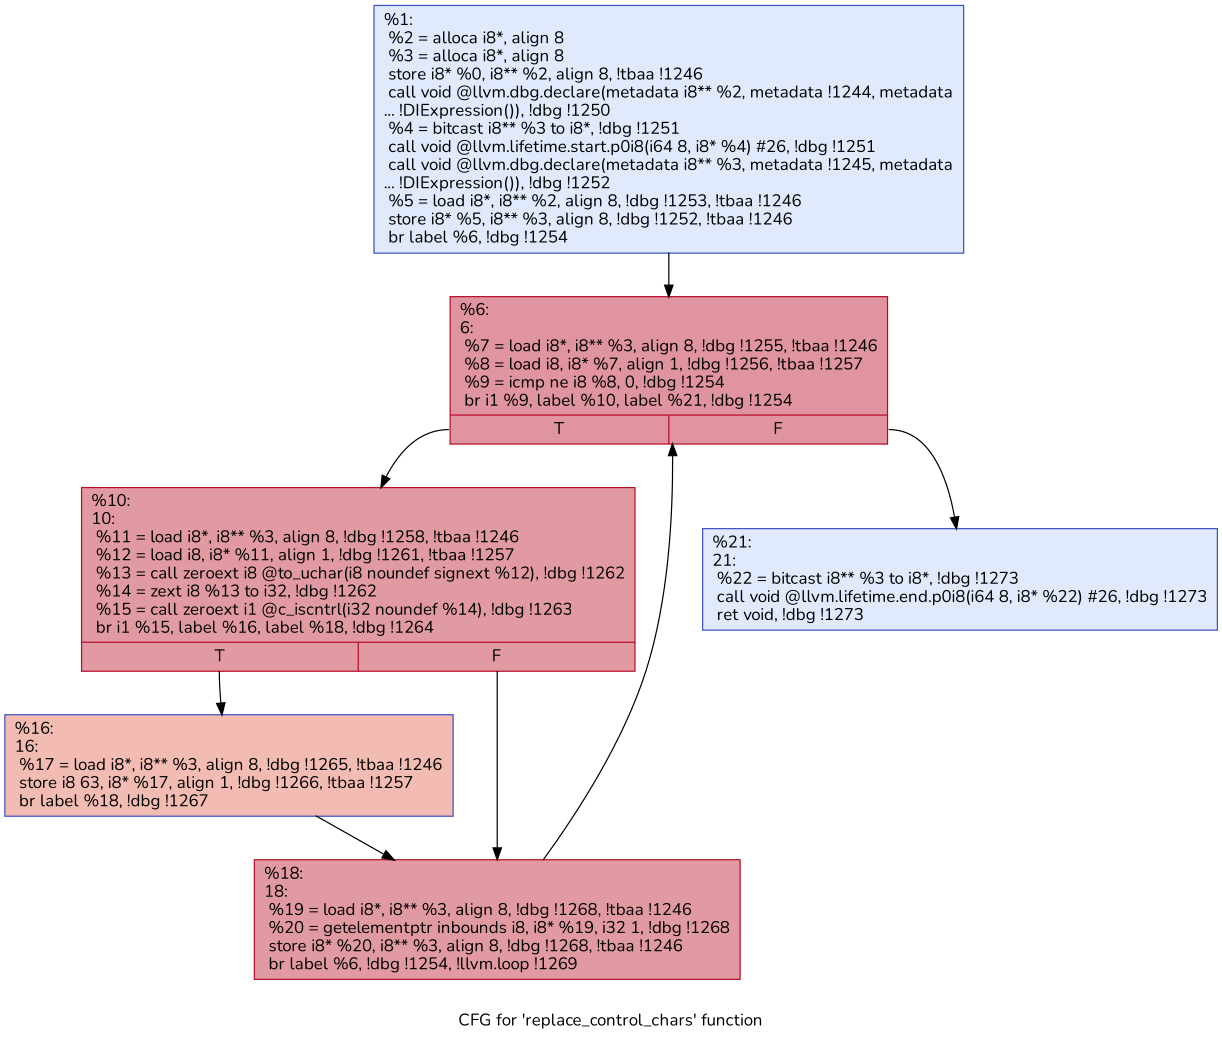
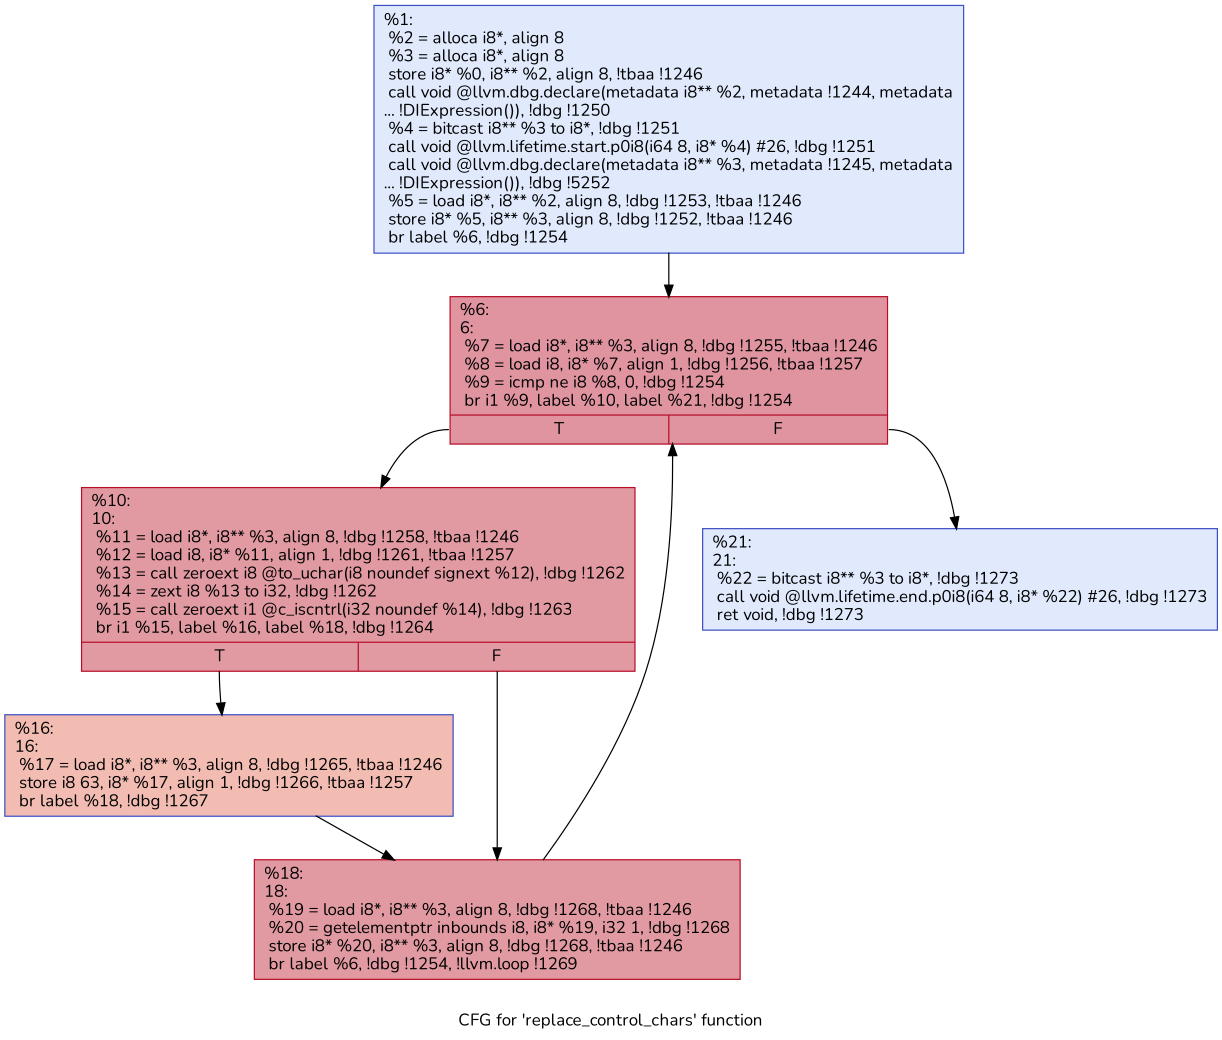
node "%1:": text "... !DIExpression()), !dbg !1252" -> "... !DIExpression()), !dbg !5252"
